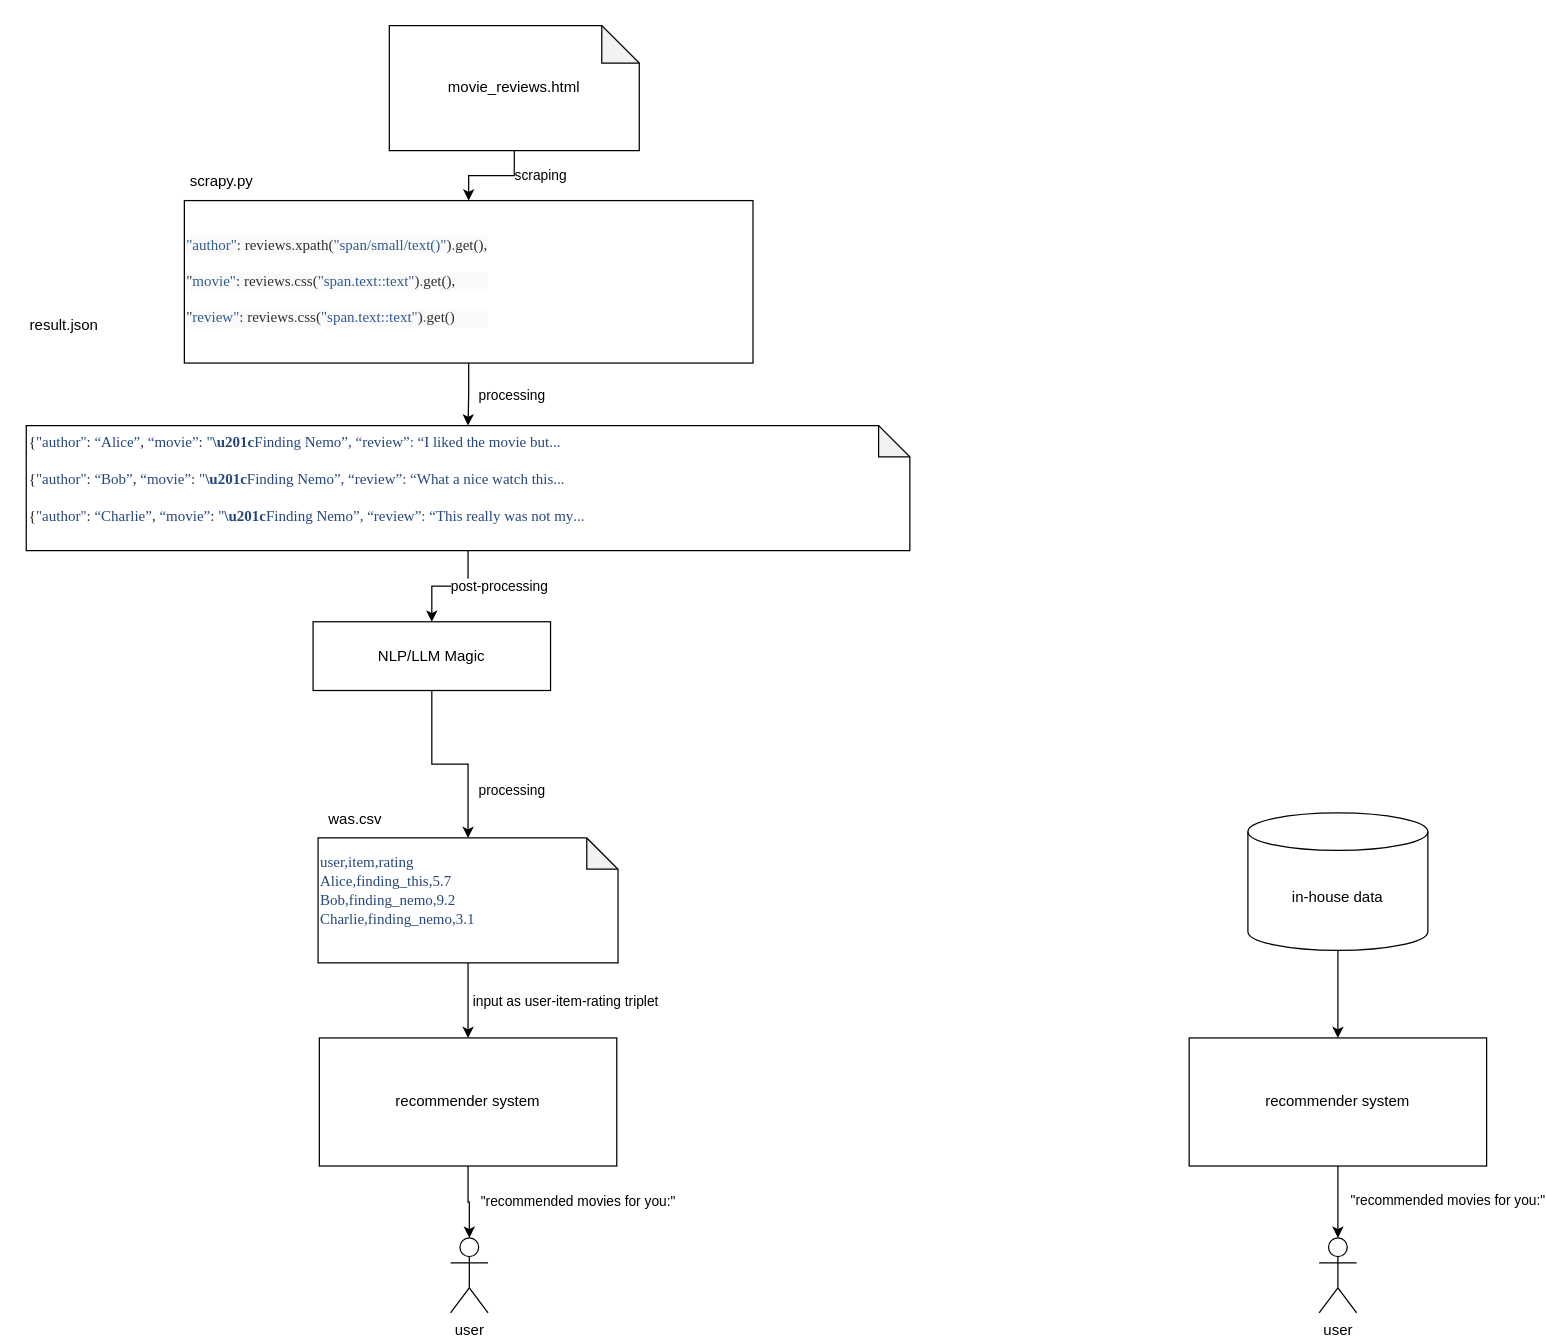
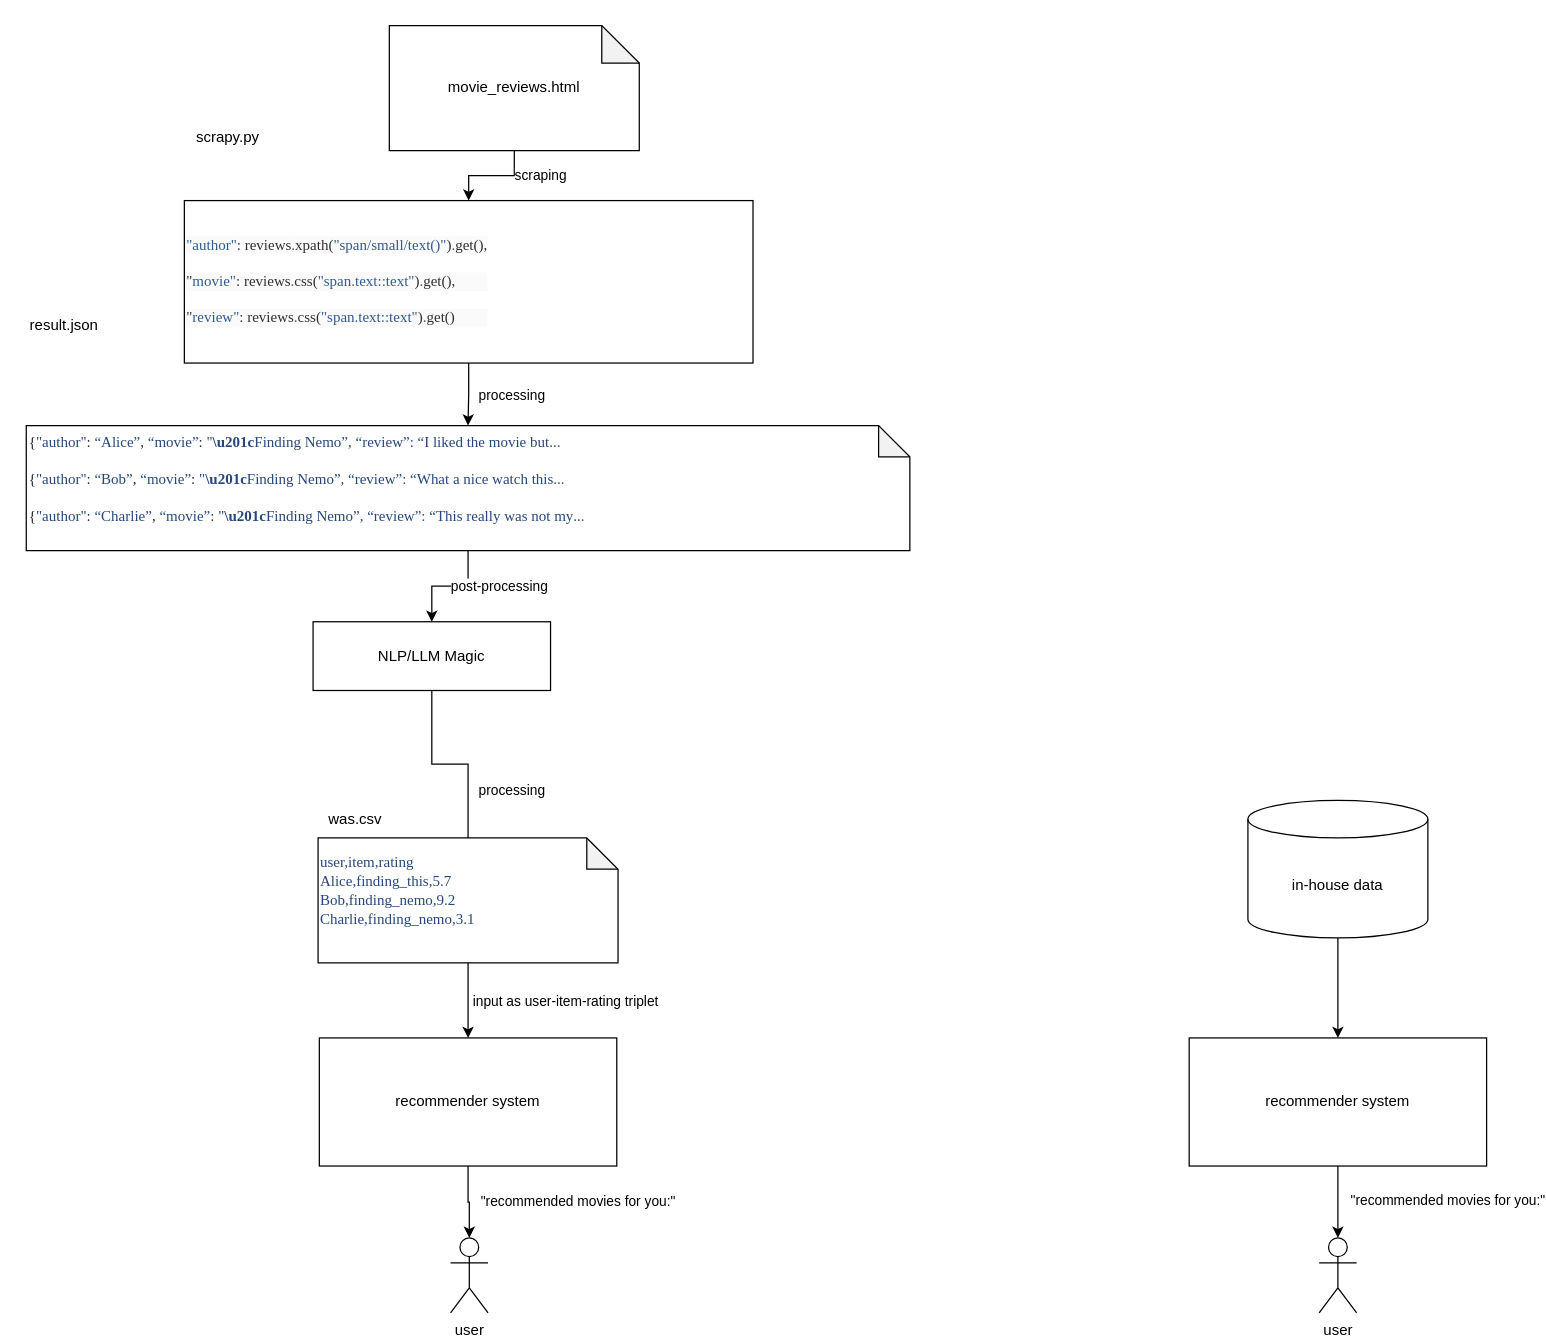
node "scrapy.py": moved (222, 182) -> (228, 138)
edge "NLP/LLM Magic" -> "user,item,rating Alice,finding_this,5.7 Bob,finding_nemo,9.2 Charlie,finding_nemo,3.1": arrowhead classic -> none
node "in-house data": moved (1338, 882) -> (1338, 869)
